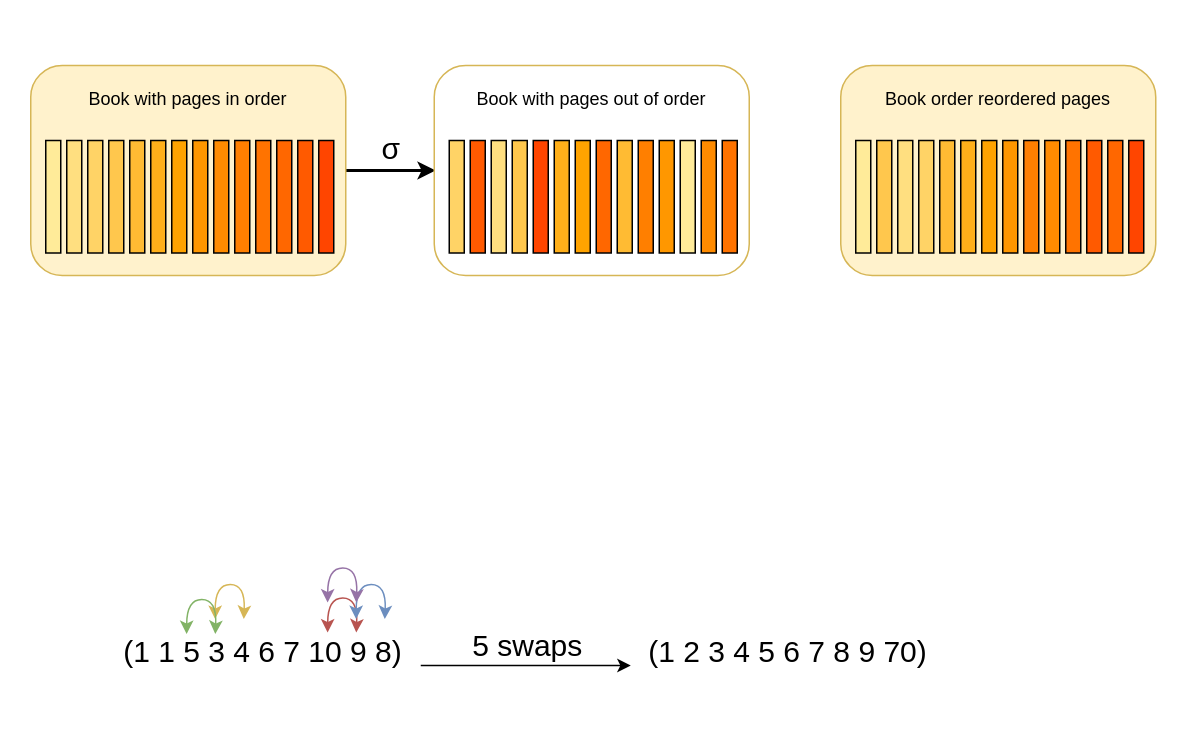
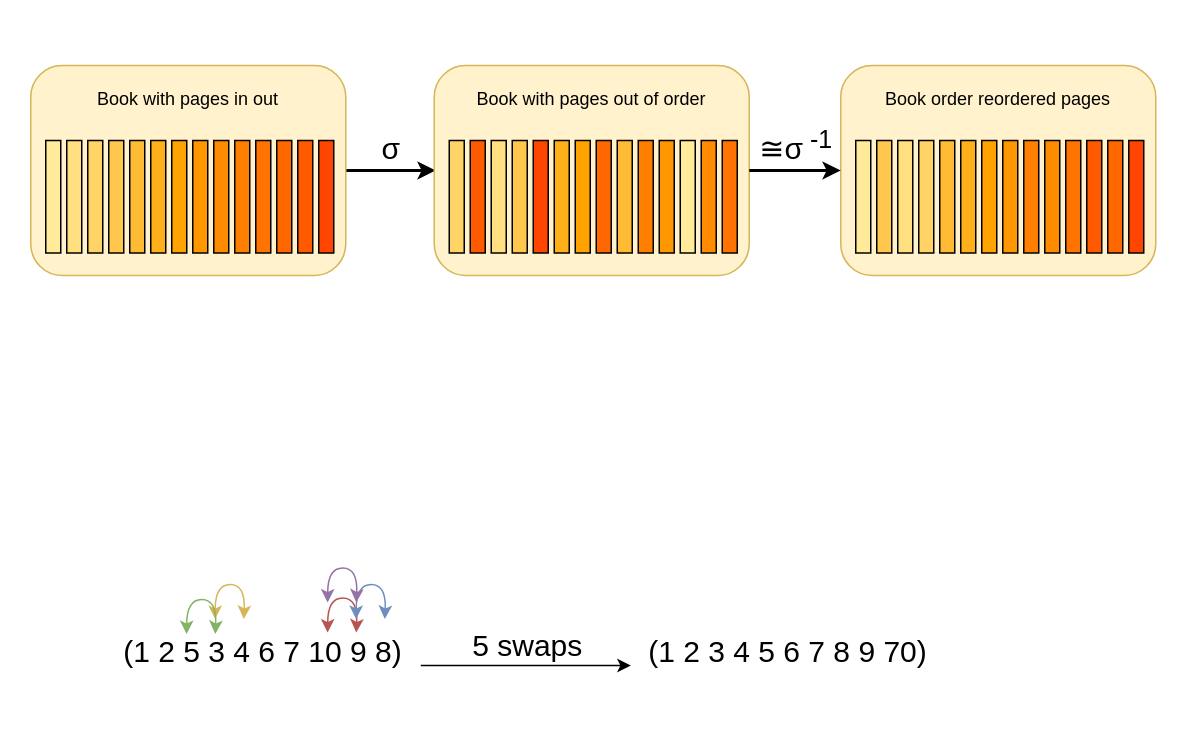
node "Book with pages in order": label "Book with pages in order" -> "Book with pages in out"
node "Book with pages out of order": fillcolor #ffffff -> #fff2cc
edge "Book with pages out of order" -> "Book order reordered pages": added, label "≅σ -1"
node "(1 1 5 3 4 6 7 10 9 8)": label "(1 1 5 3 4 6 7 10 9 8)" -> "(1 2 5 3 4 6 7 10 9 8)"
